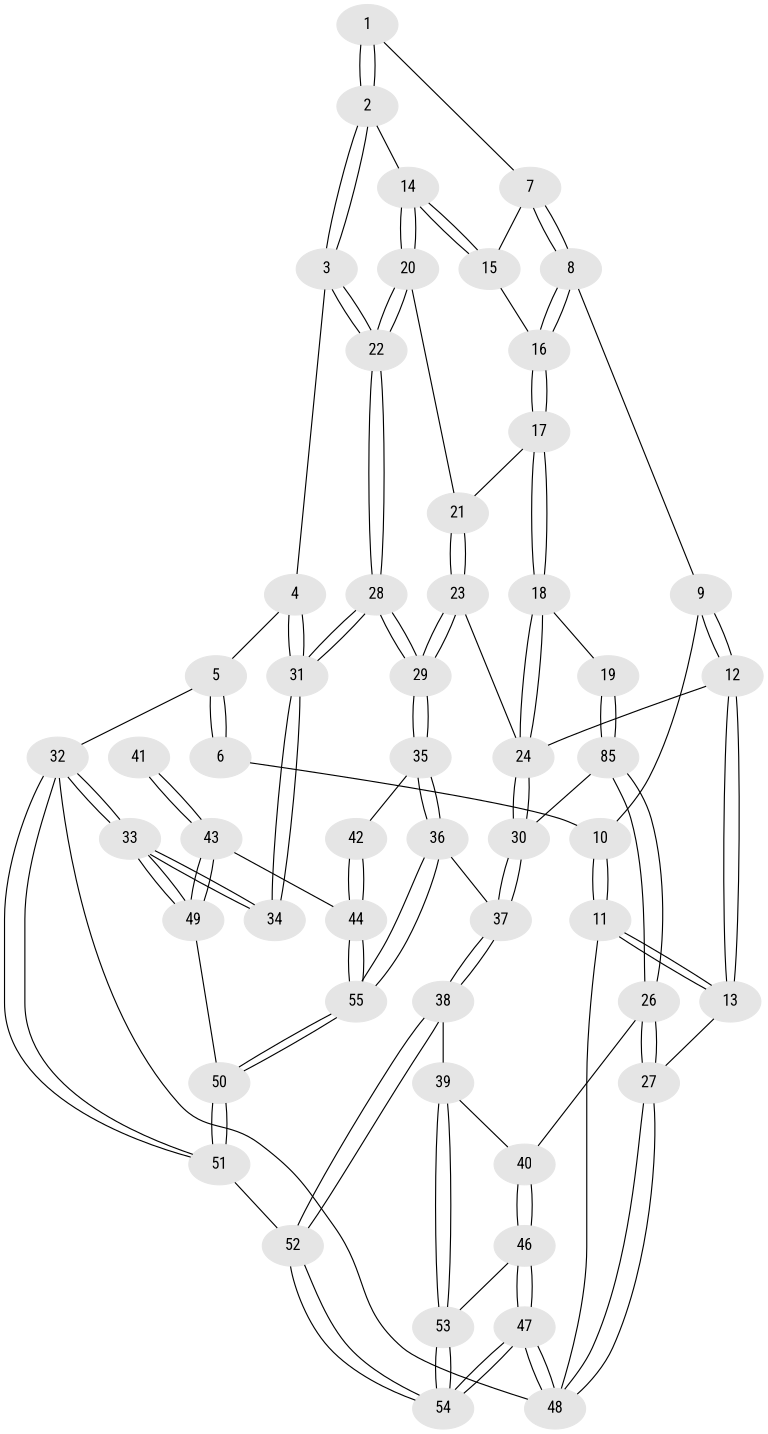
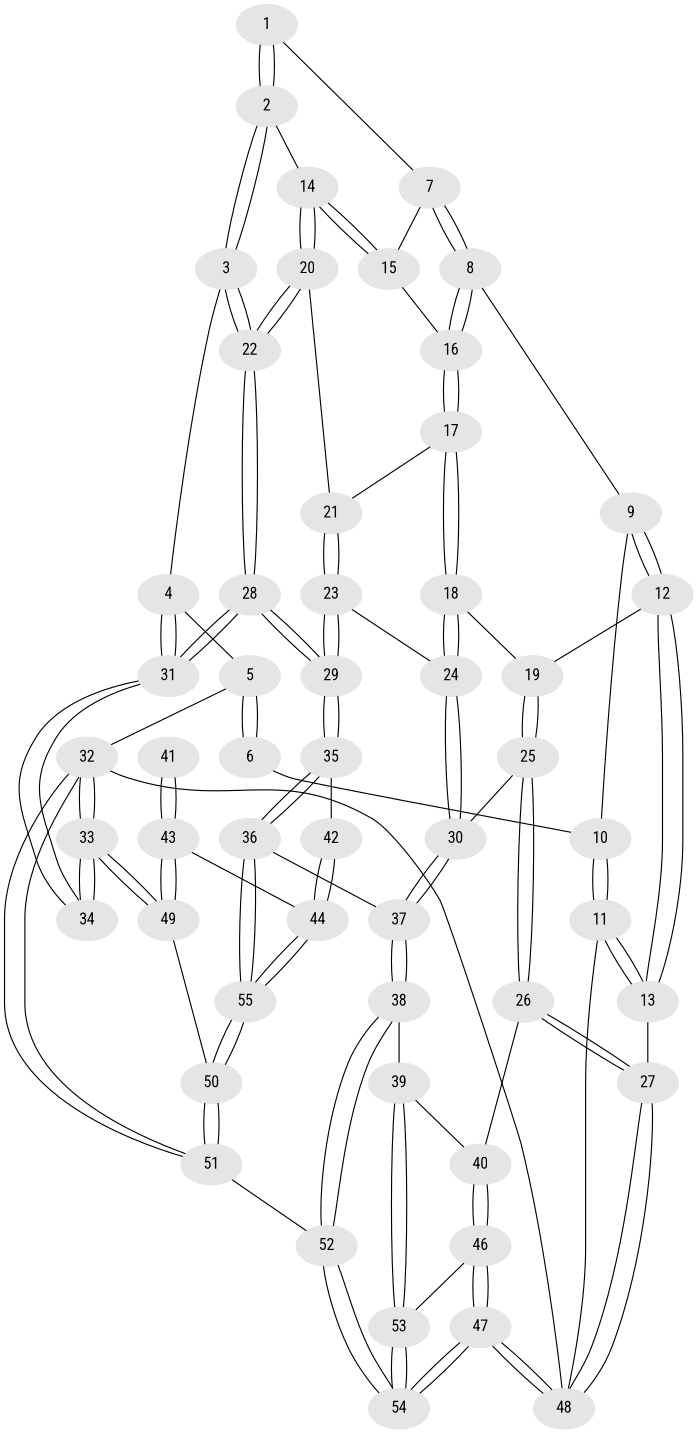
edge "12" -- "24": now "12" -- "19"
node "85": label "85" -> "25"
